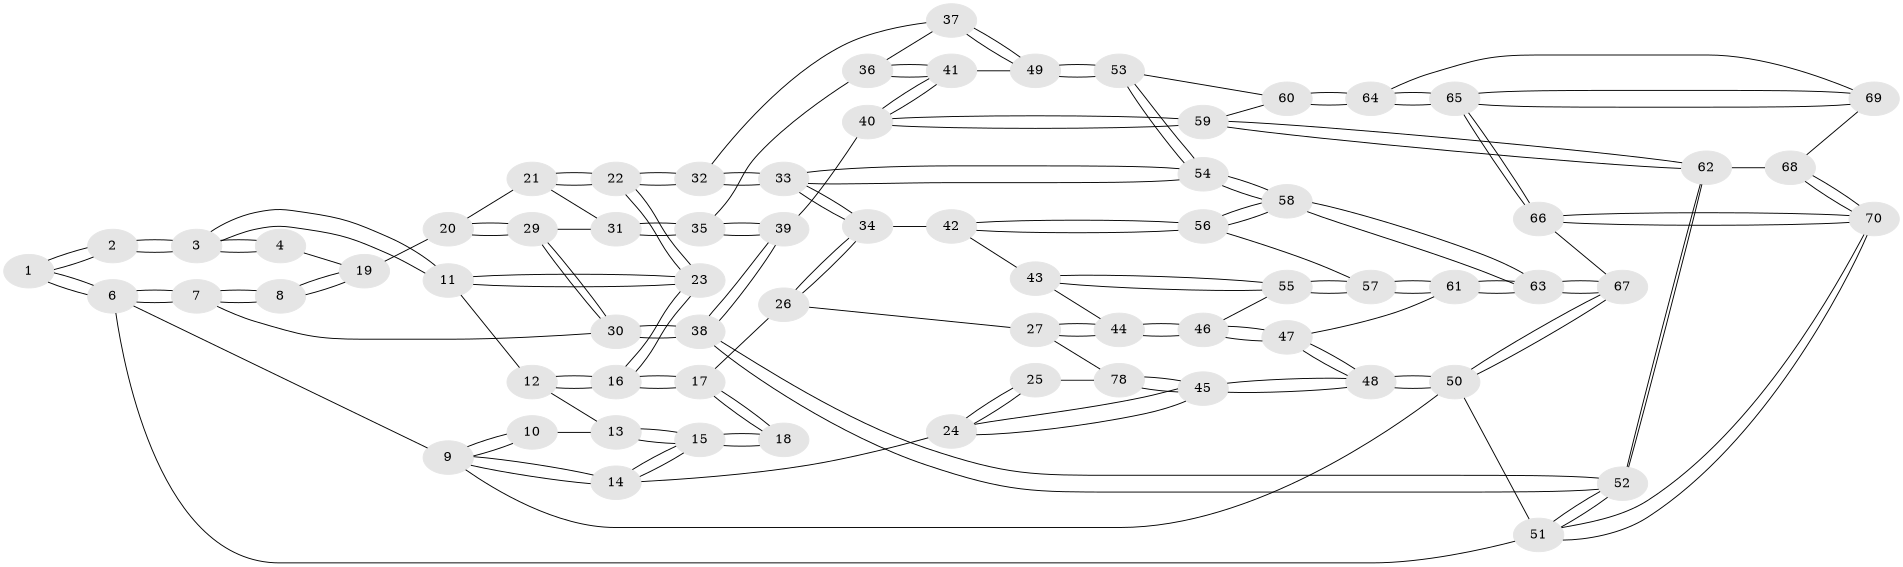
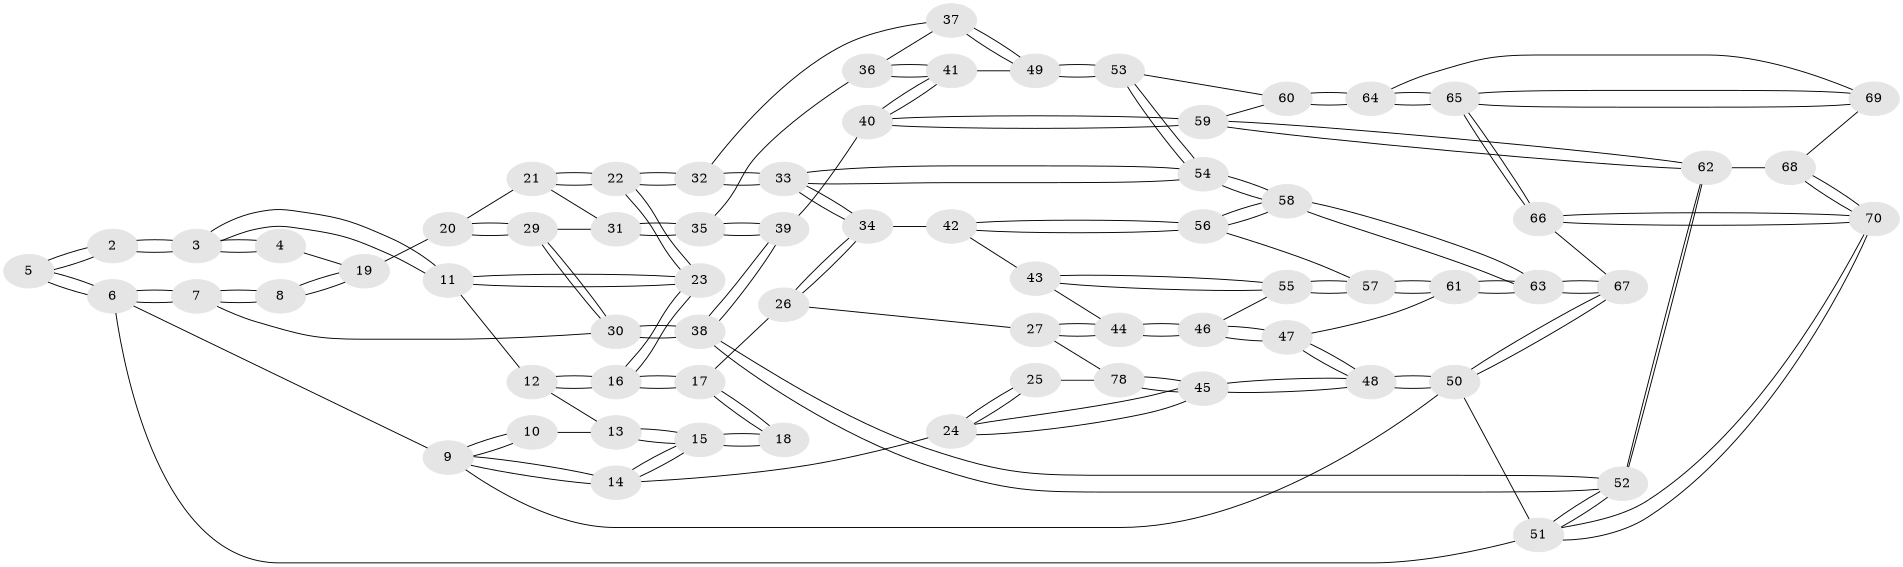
node "1": label "1" -> "5"
